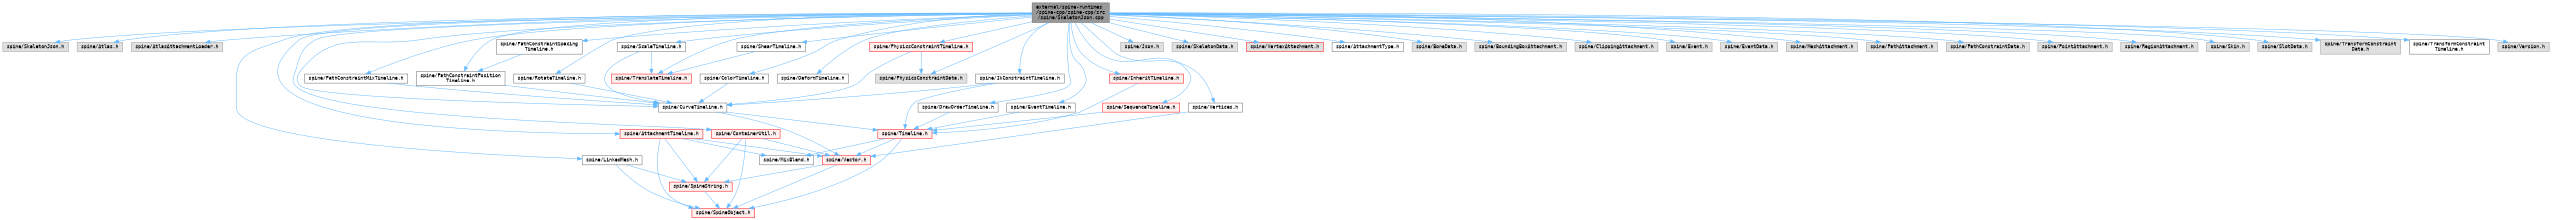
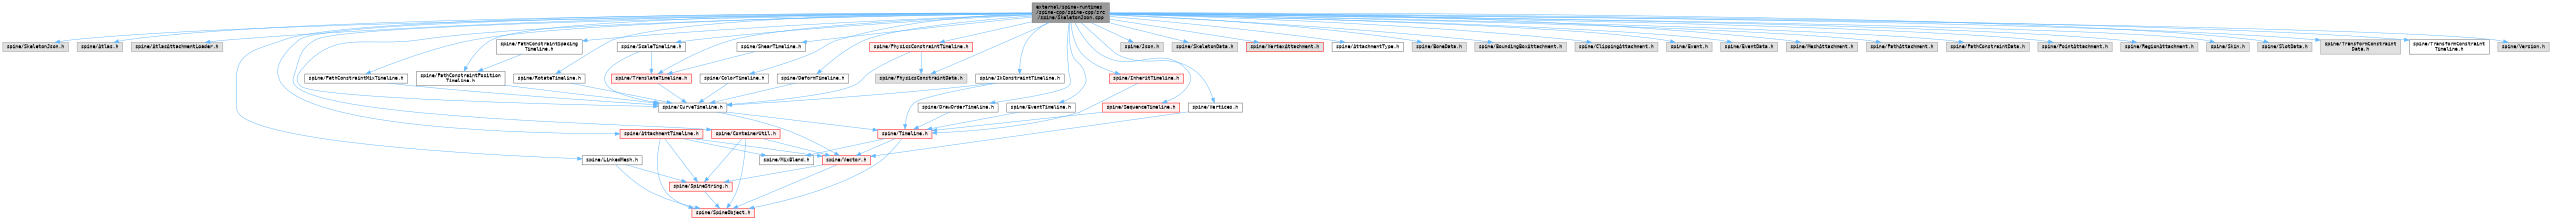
edge "spine/TranslateTimeline.h" -> "spine/CurveTimeline.h": added
edge "spine/DeformTimeline.h" -> "spine/CurveTimeline.h": added
